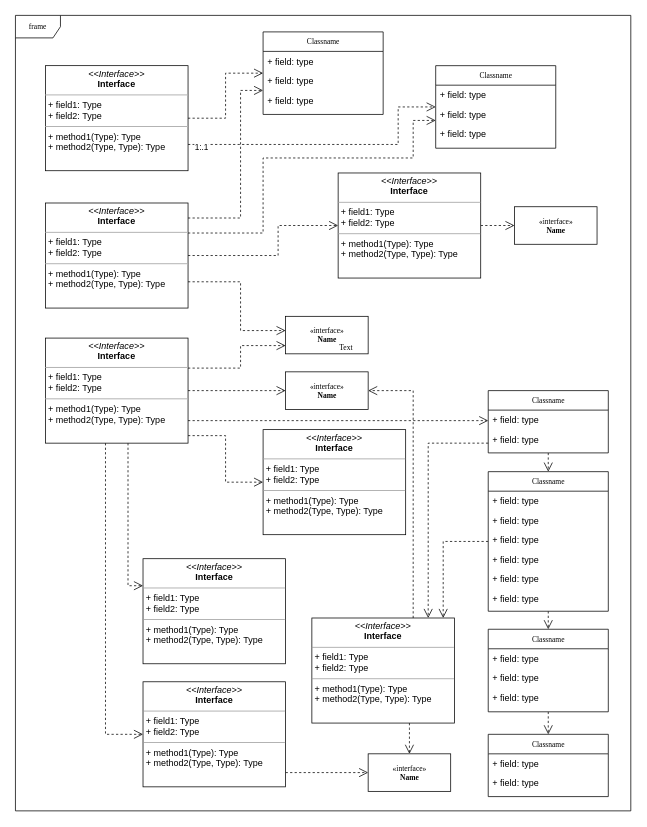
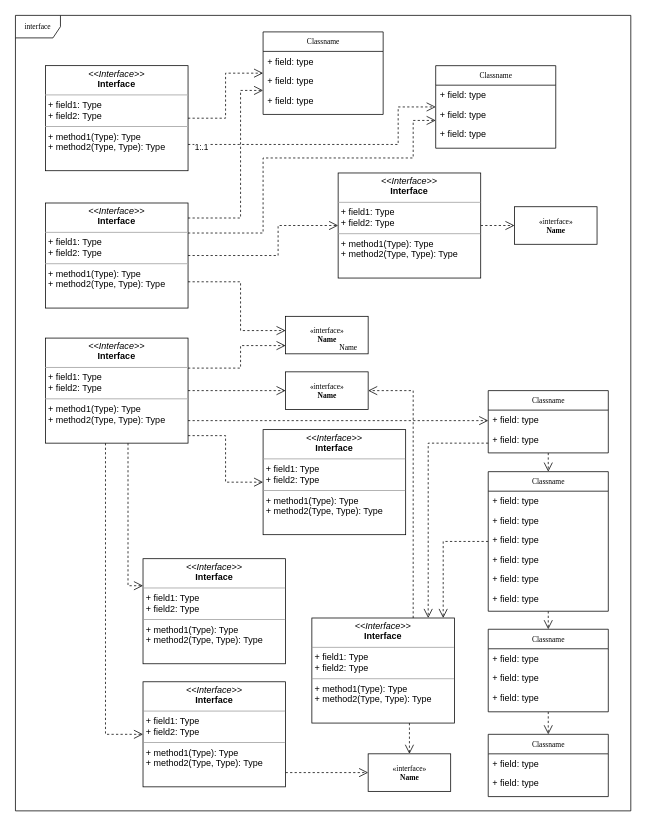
node "frame": label "frame" -> "interface"
node "Text": label "Text" -> "Name"
